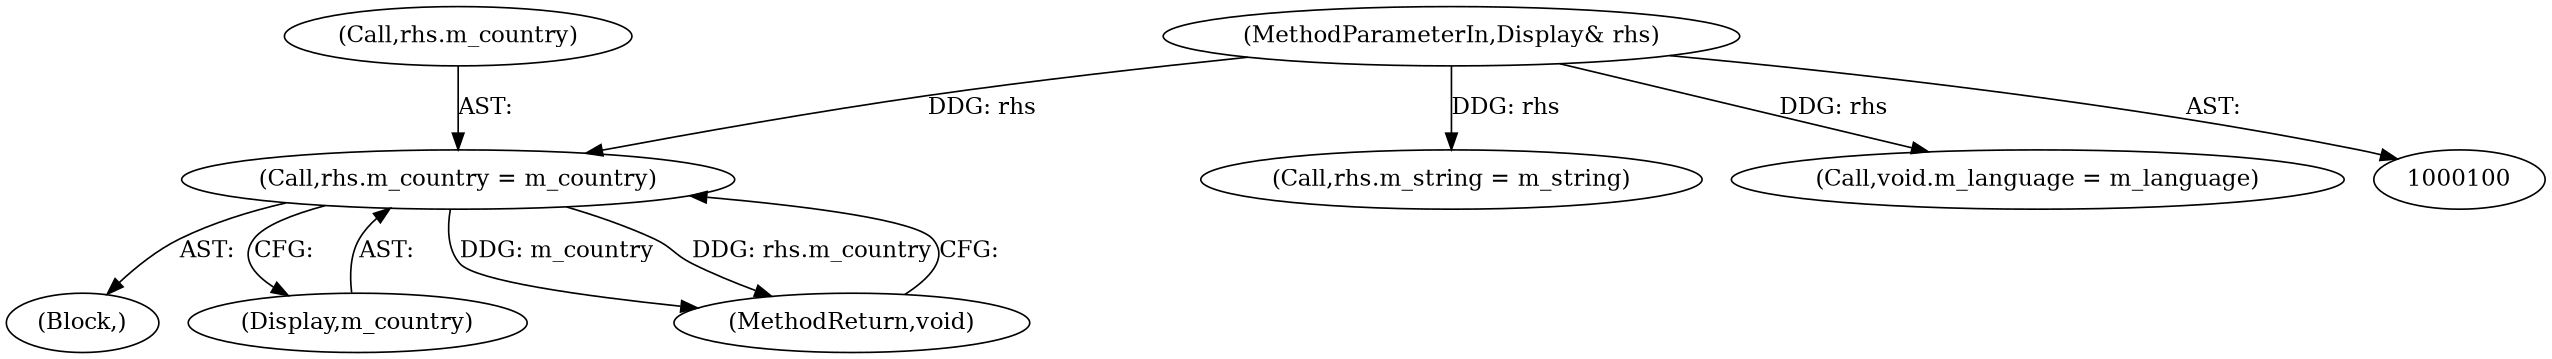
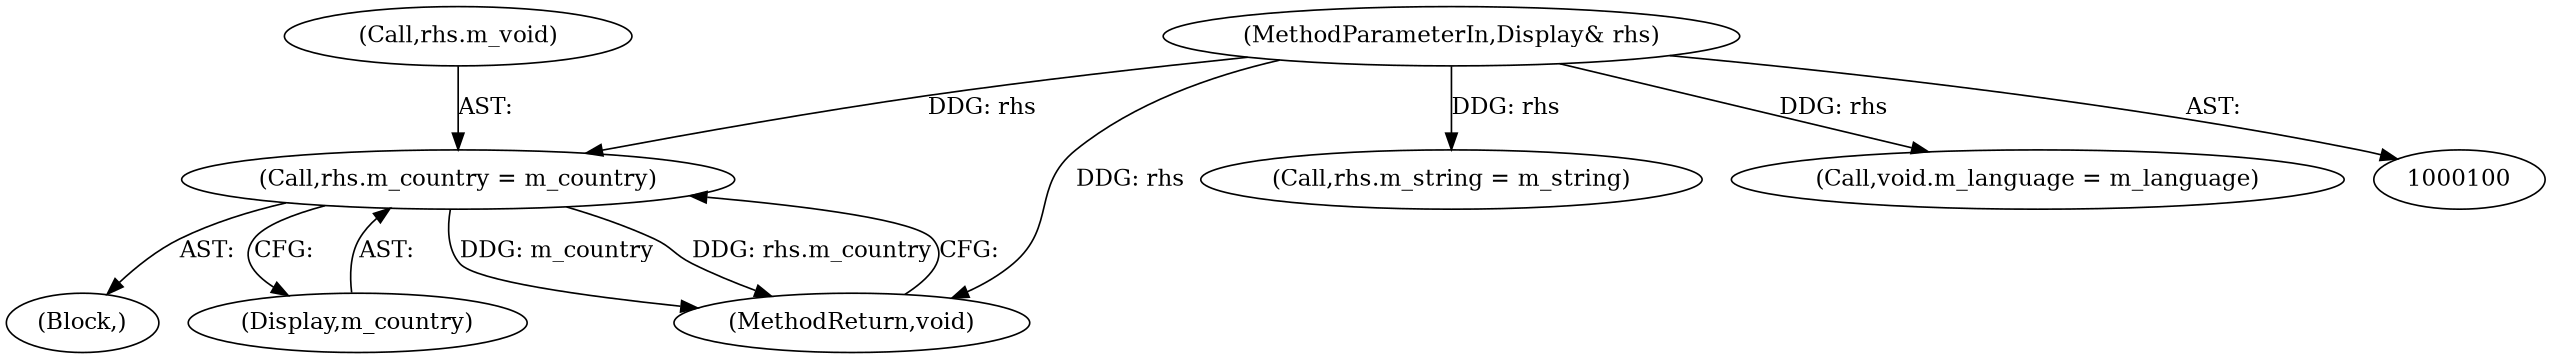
node "(Call,rhs.m_country)": label "(Call,rhs.m_country)" -> "(Call,rhs.m_void)"
edge "(MethodParameterIn,Display& rhs)" -> "(MethodReturn,void)": added, label "DDG: rhs"
